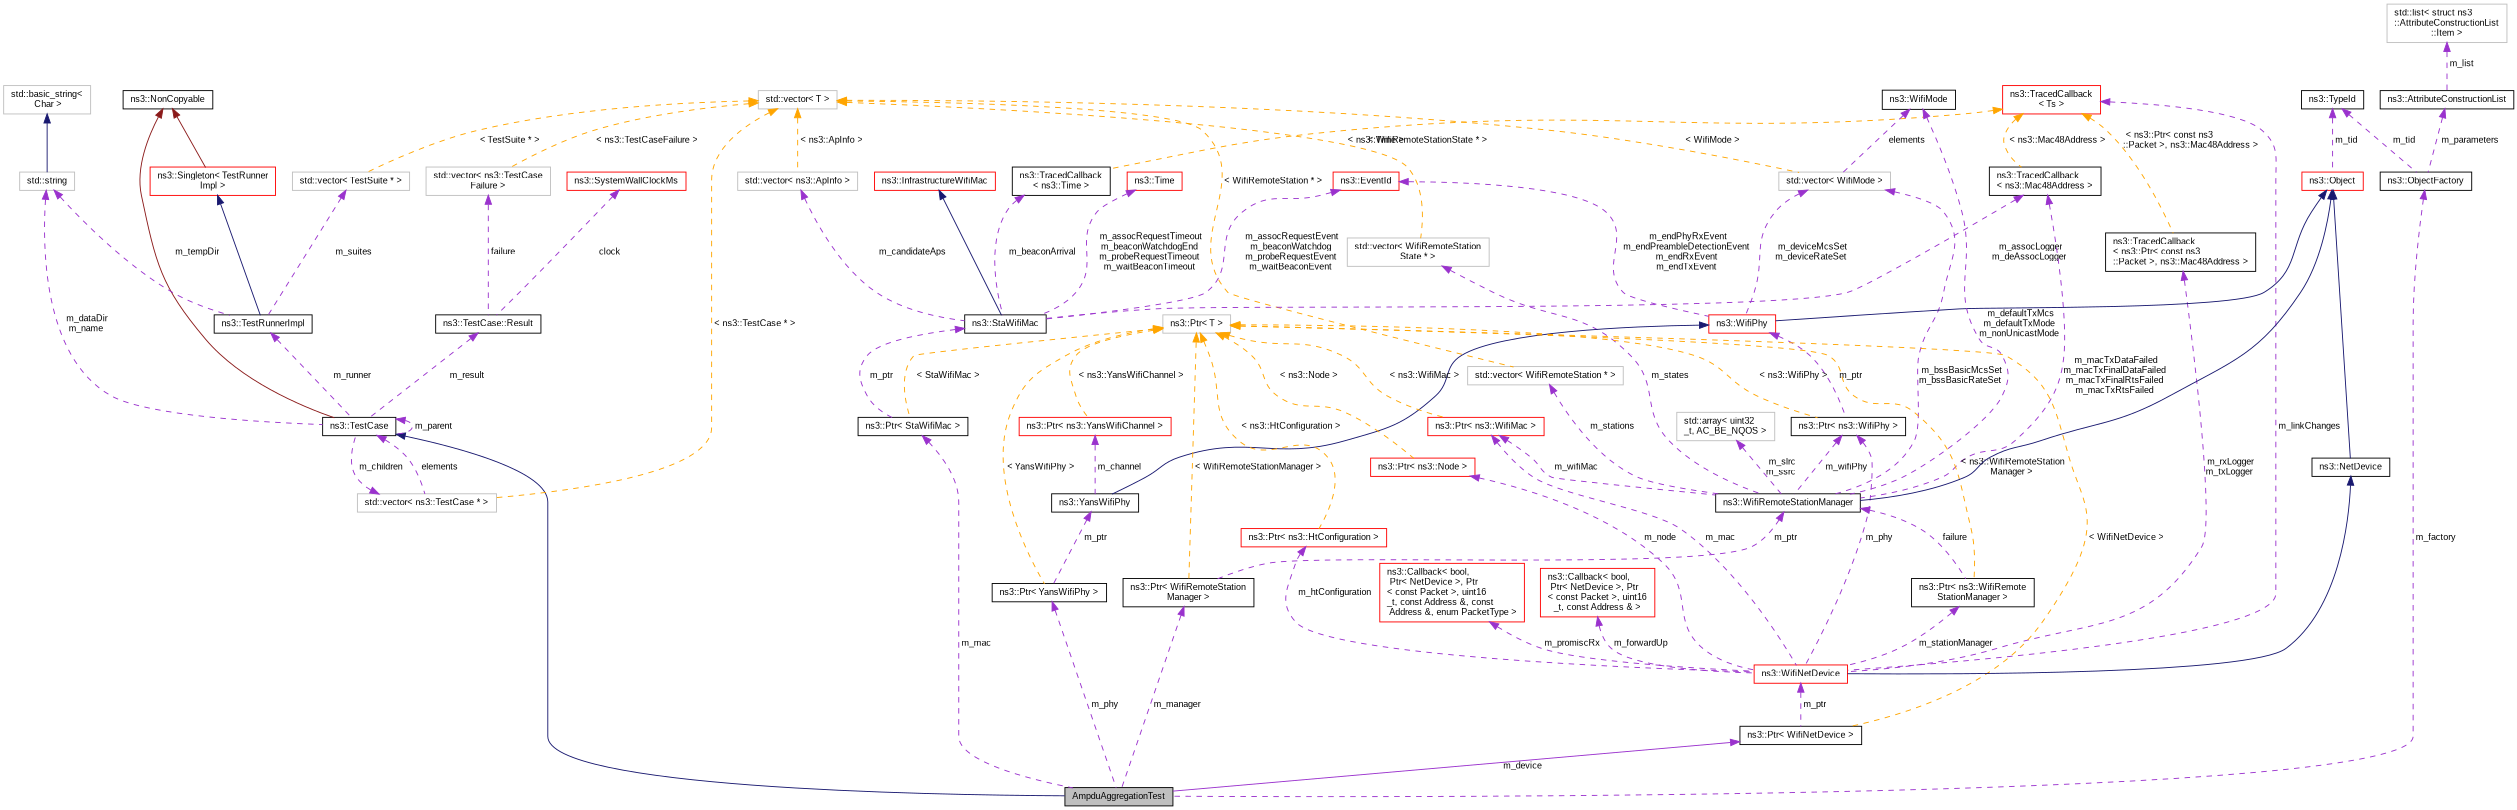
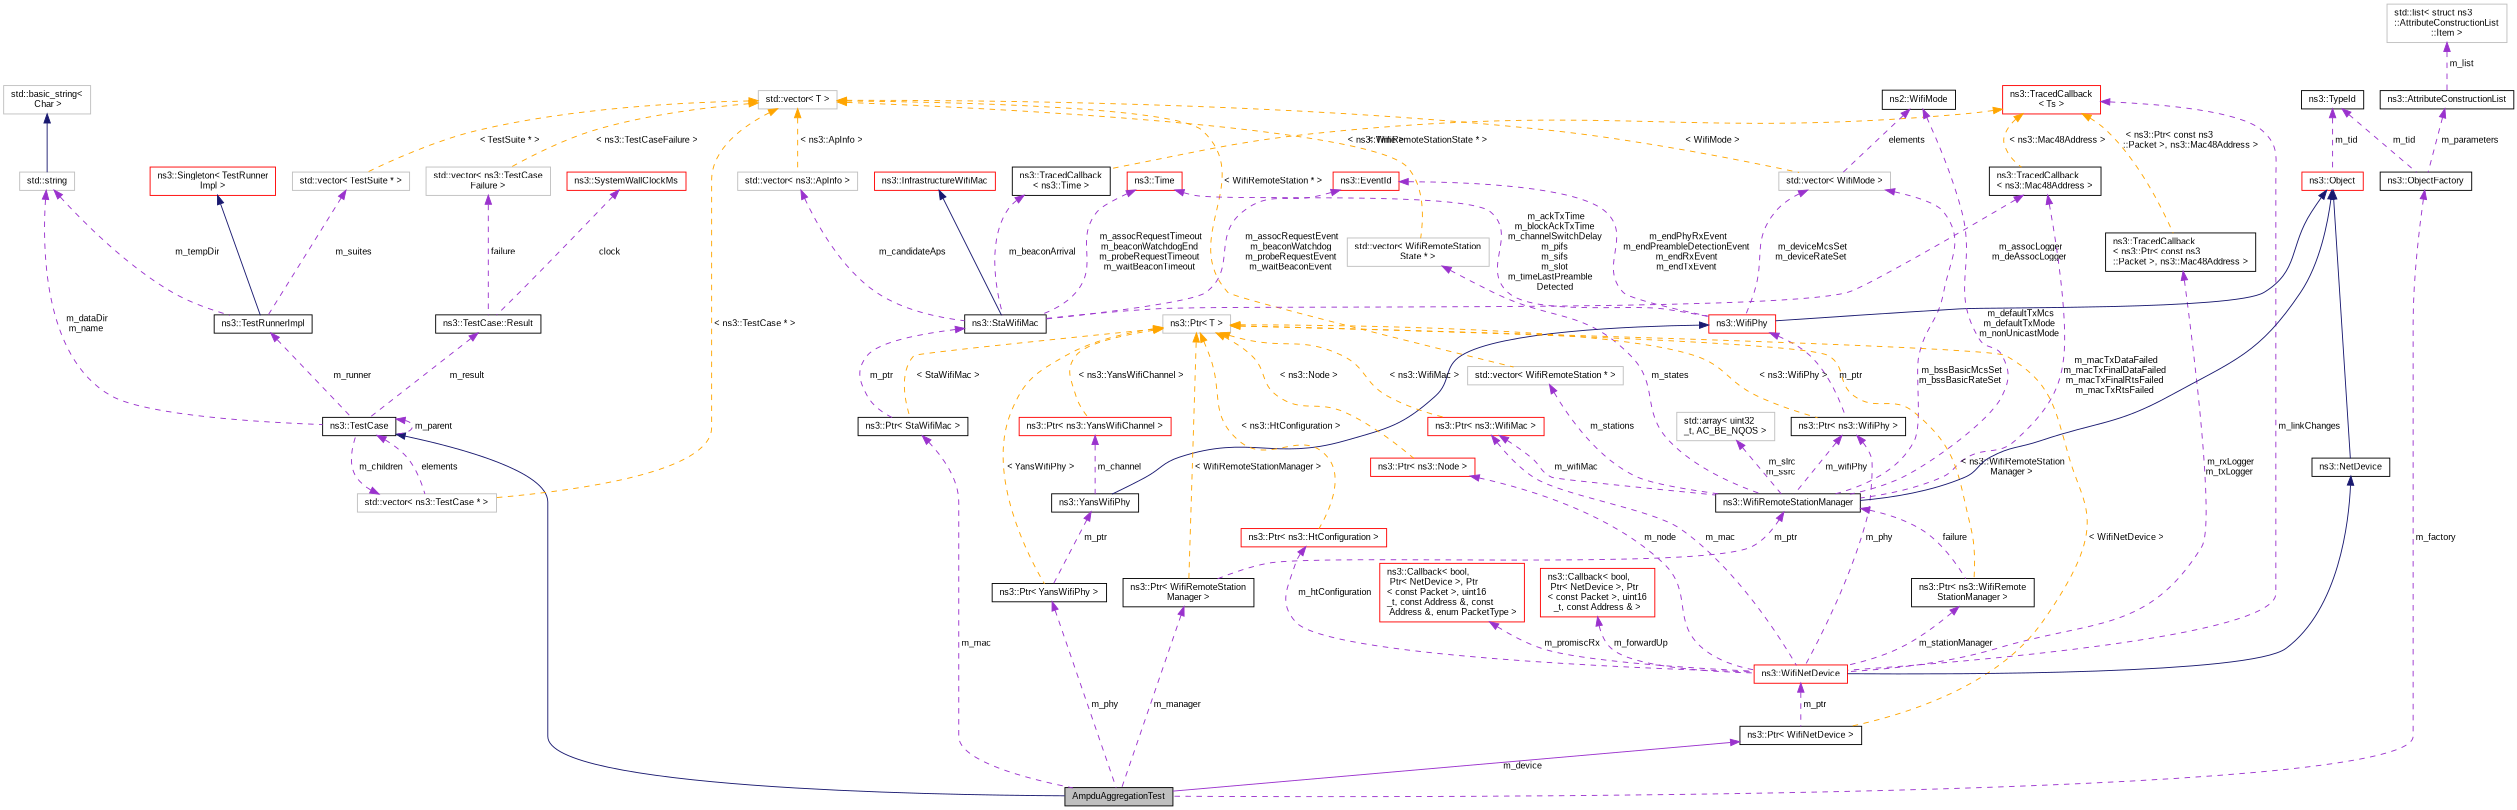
node "ns3::NonCopyable": removed
node "ns3::WifiMode": label "ns3::WifiMode" -> "ns2::WifiMode"
edge "ns3::WifiPhy" -> "ns3::Time": added, label "m_ackTxTime m_blockAckTxTime m_channelSwitchDelay m_pifs m_sifs m_slot m_timeLastPreamble Detected"
